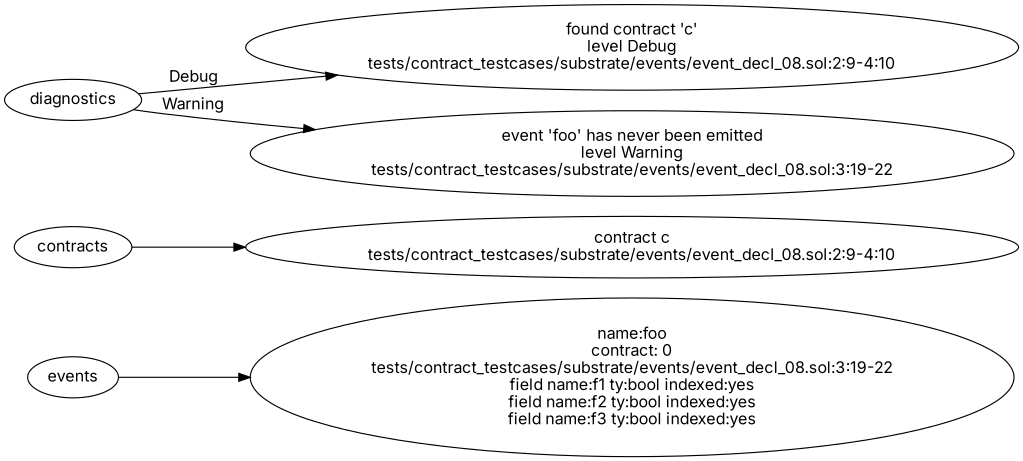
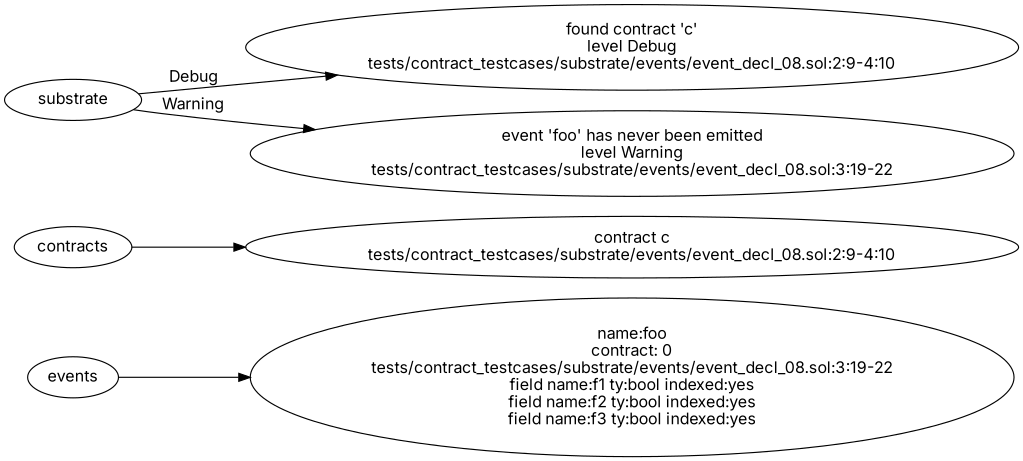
node "diagnostics": label "diagnostics" -> "substrate"
